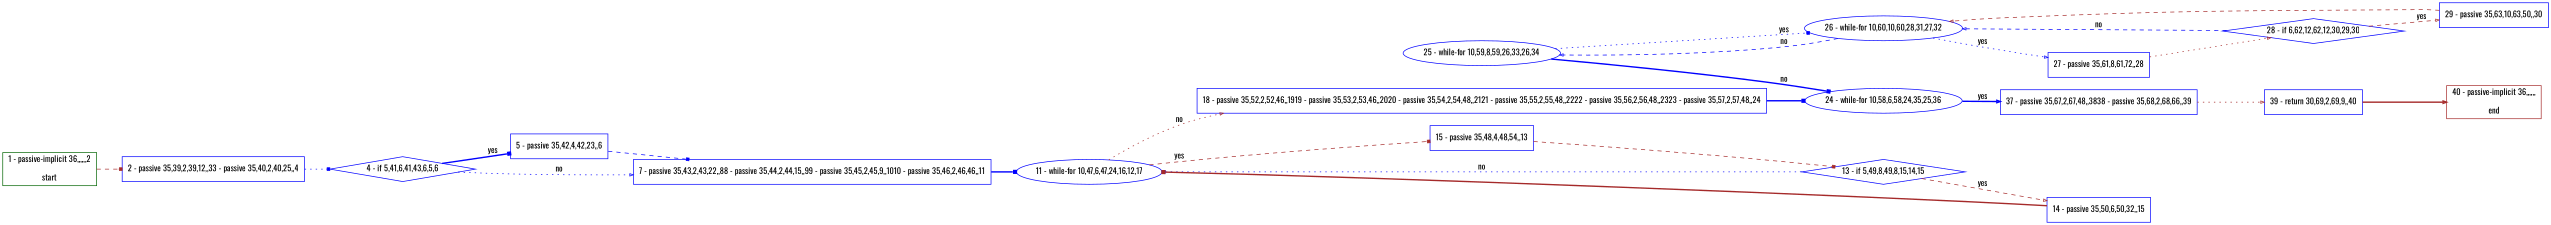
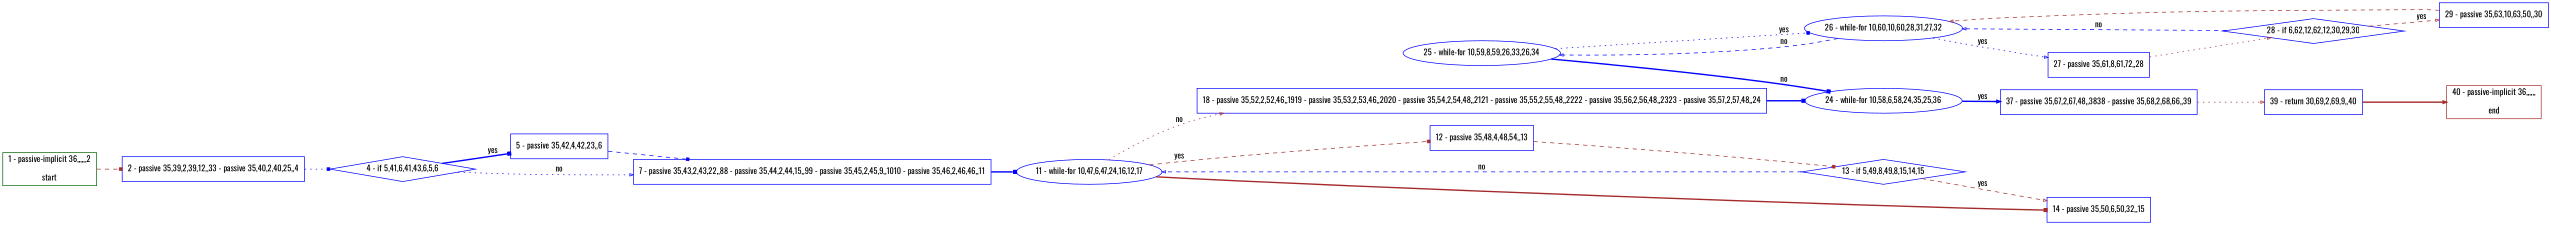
node "15 - passive 35,48,4,48,54,,13": label "15 - passive 35,48,4,48,54,,13" -> "12 - passive 35,48,4,48,54,,13"
edge "13 - if 5,49,8,49,8,15,14,15" -> "11 - while-for 10,47,6,47,24,16,12,17": style dotted -> dashed
edge "14 - passive 35,50,6,50,32,,15" -> "11 - while-for 10,47,6,47,24,16,12,17": reversed
